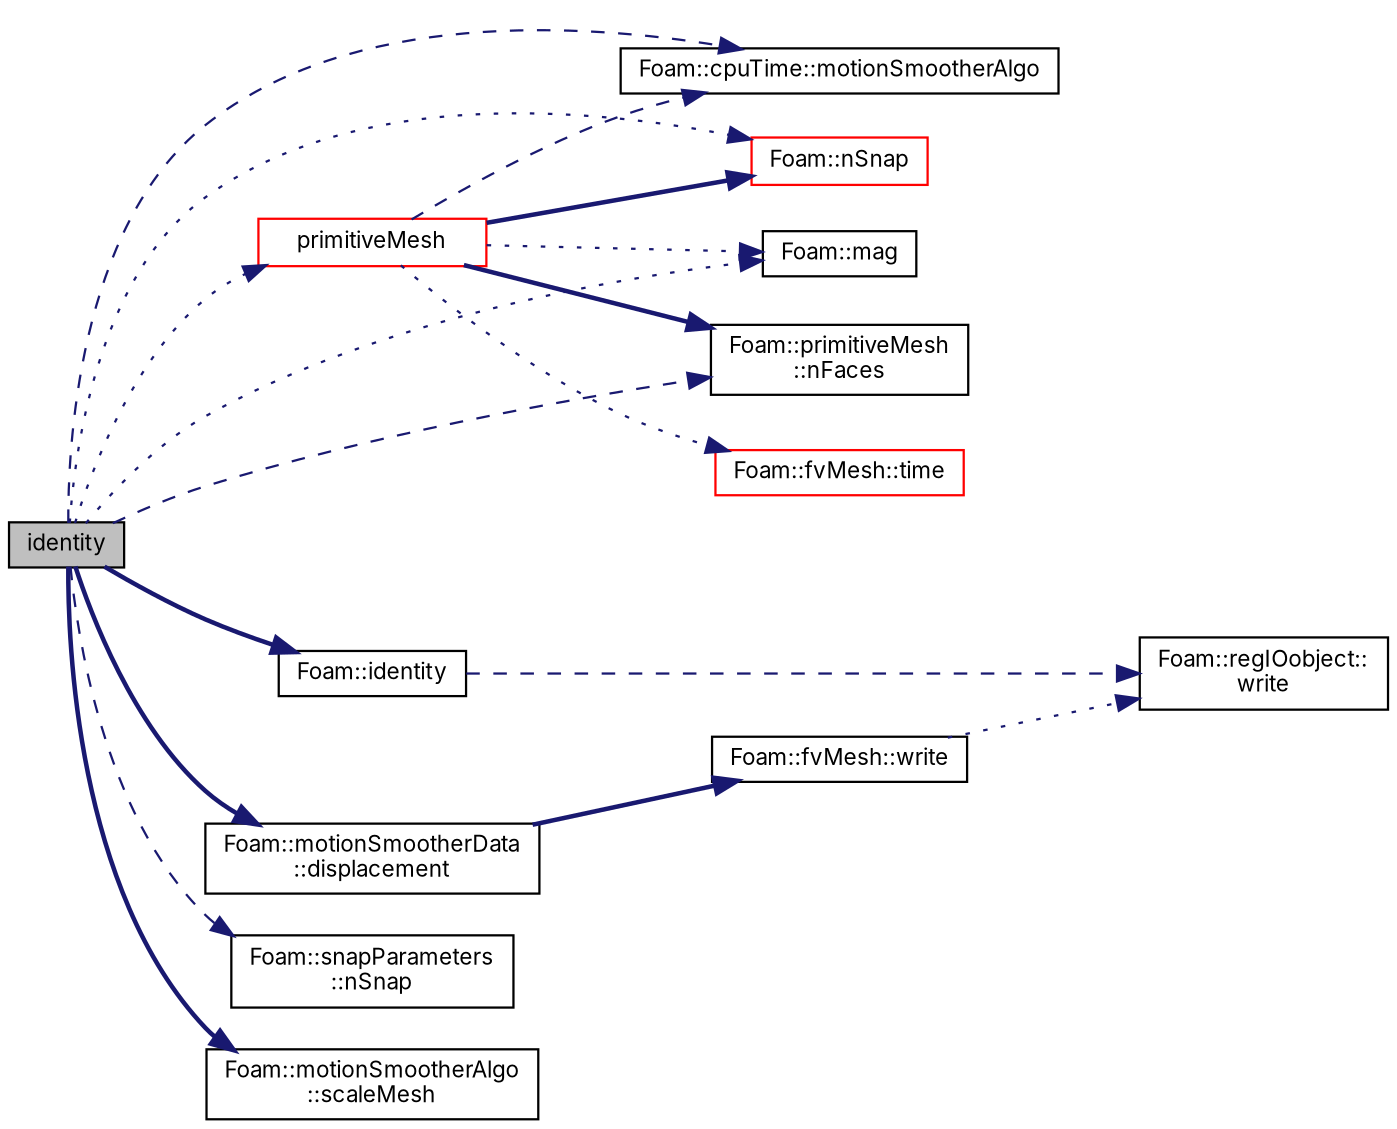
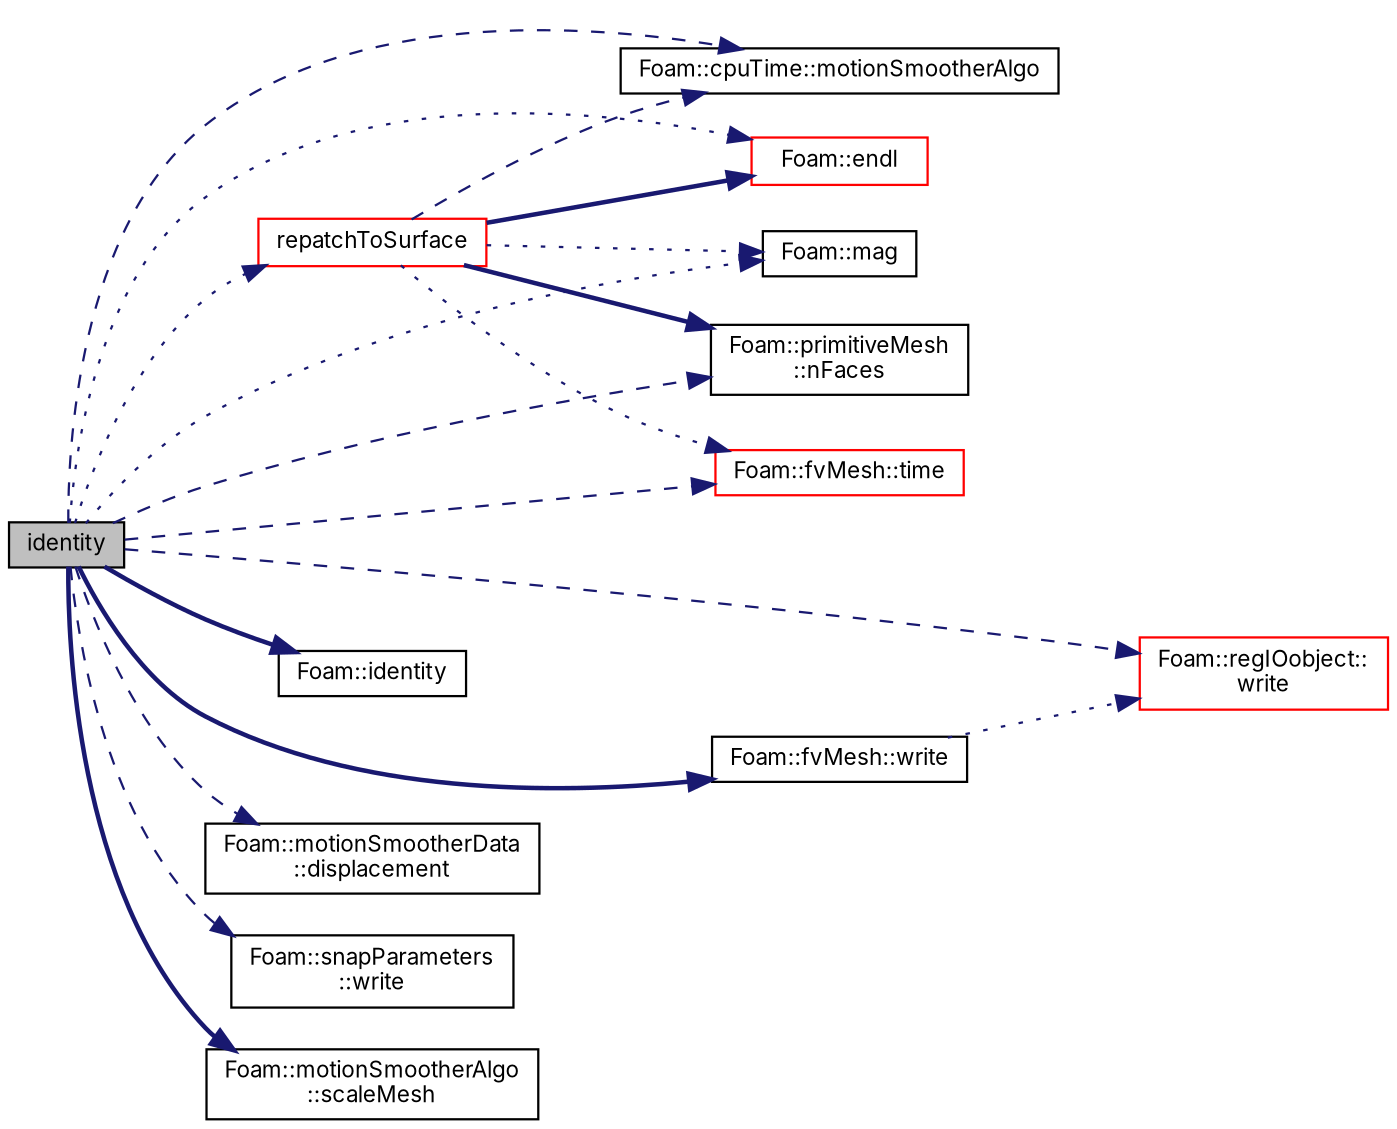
node "Foam::nSnap": label "Foam::nSnap" -> "Foam::endl"
node "primitiveMesh": label "primitiveMesh" -> "repatchToSurface"
edge "identity" -> "Foam::fvMesh::time": added
edge "Foam::identity" -> "Foam::regIOobject:: write": now "identity" -> "Foam::regIOobject:: write"
node "Foam::regIOobject:: write": color black -> red
edge "identity" -> "Foam::motionSmootherData ::displacement": style bold -> dashed
edge "Foam::motionSmootherData ::displacement" -> "Foam::fvMesh::write": now "identity" -> "Foam::fvMesh::write"
node "Foam::snapParameters ::nSnap": label "Foam::snapParameters ::nSnap" -> "Foam::snapParameters ::write"
